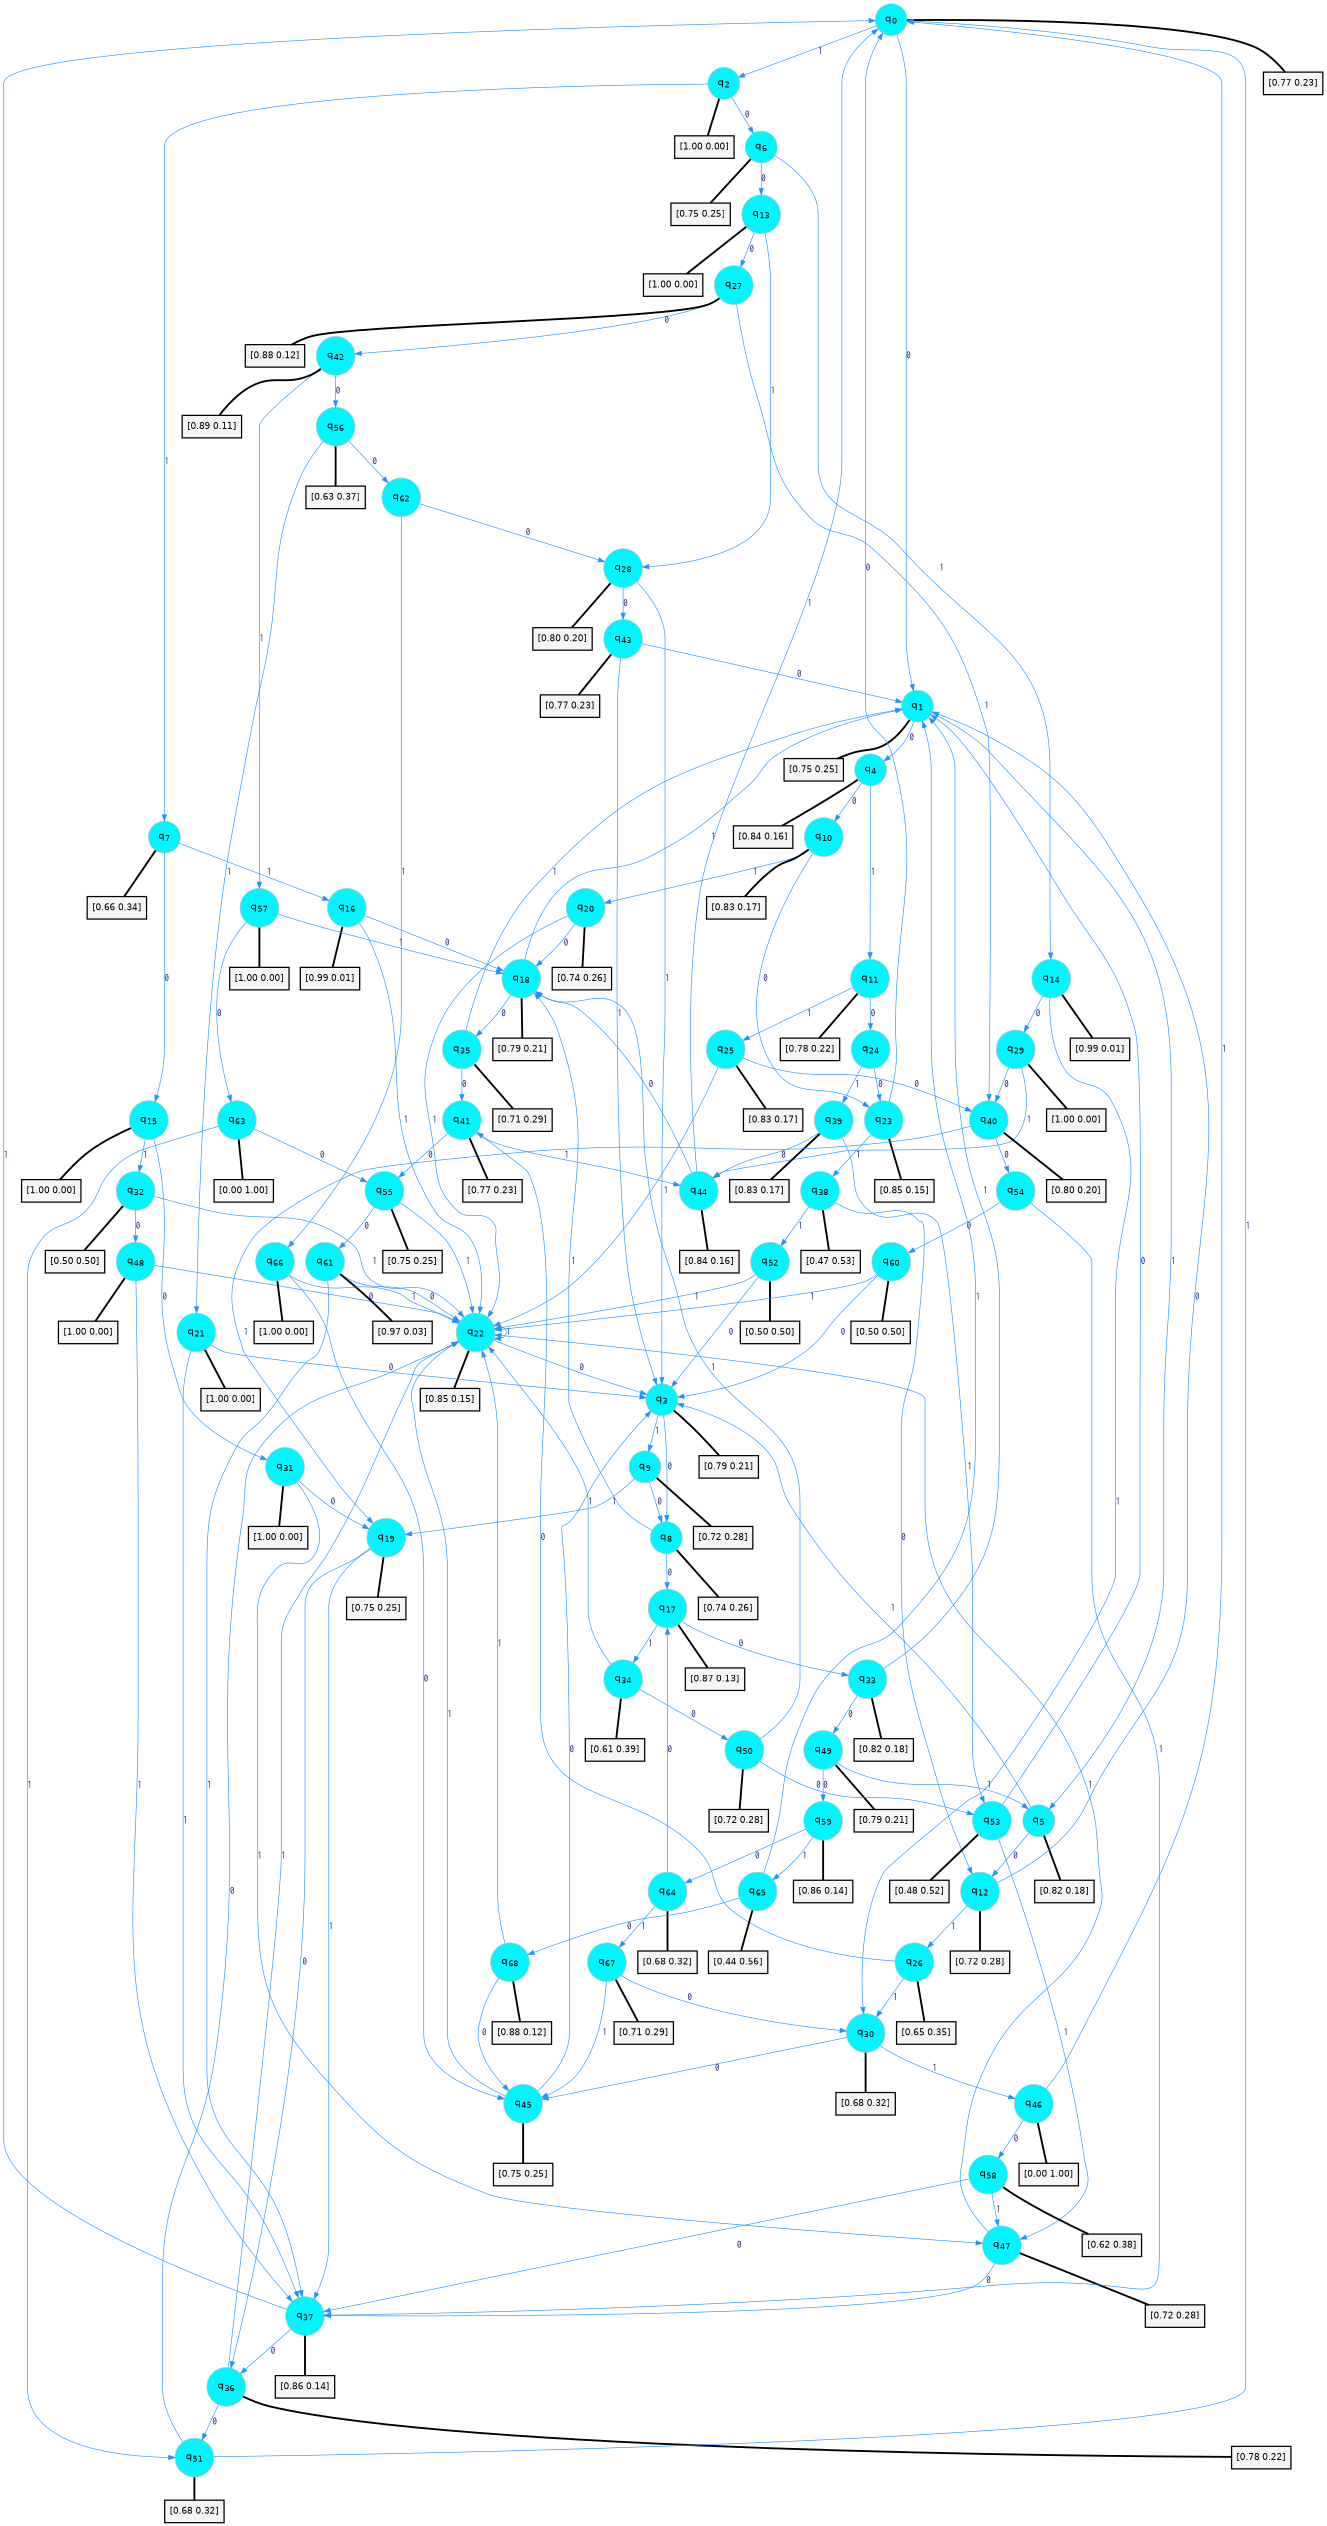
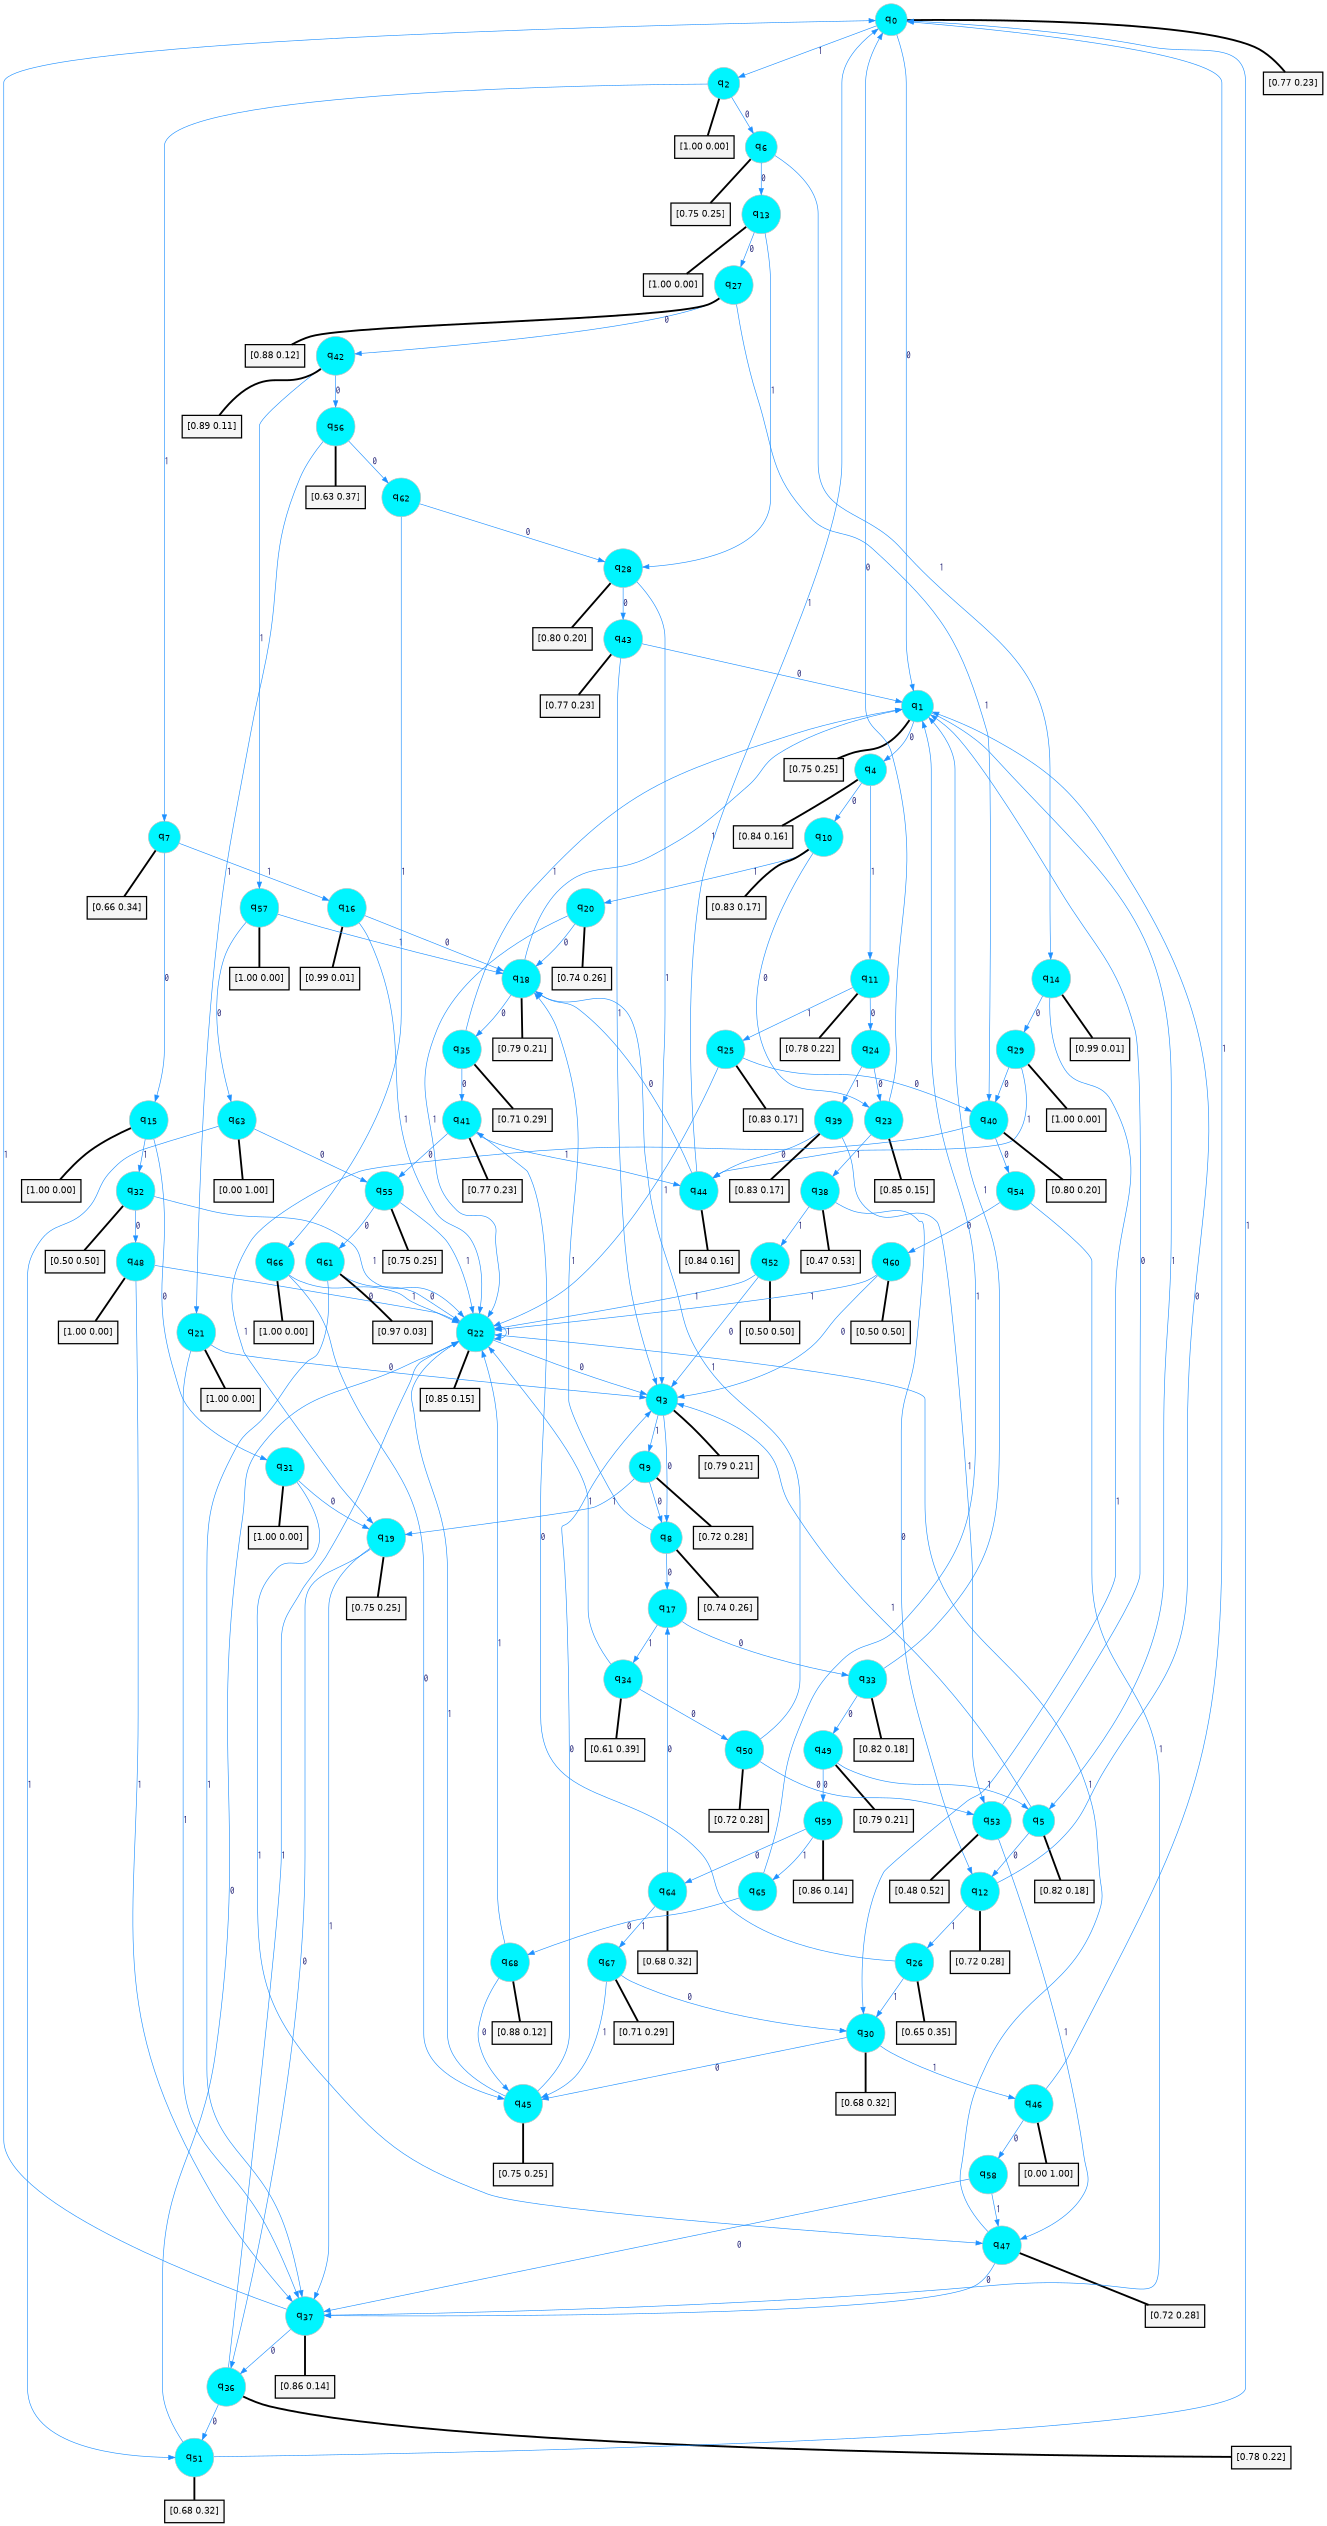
node "[0.87 0.13]": removed
node "[0.44 0.56]": removed
node "[0.62 0.38]": removed
